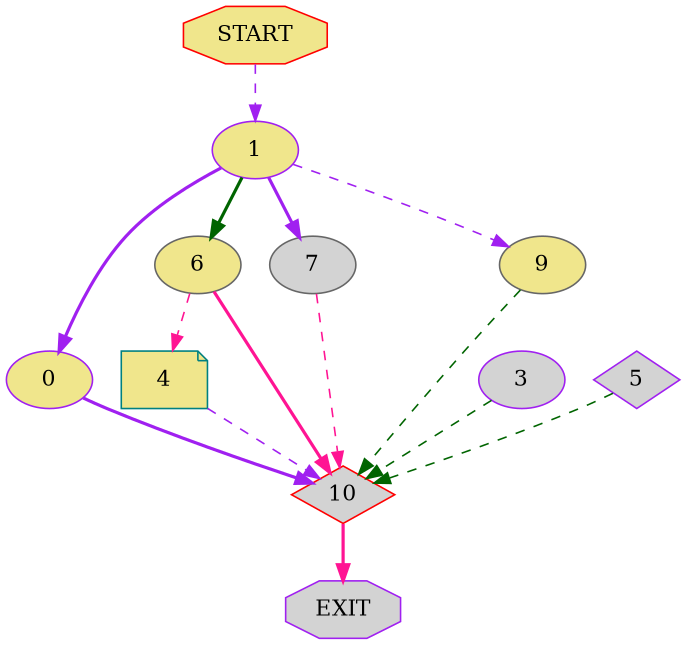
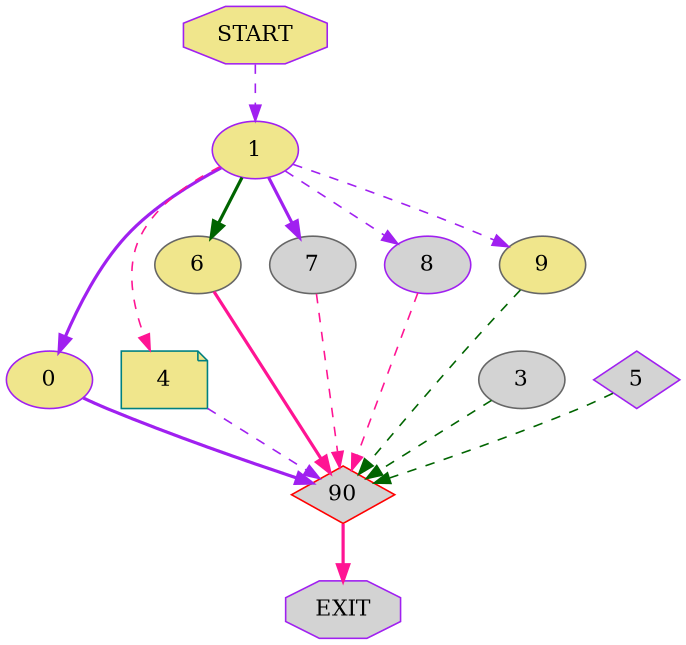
node "START": color red -> purple
node "8": added
edge "6" -> "4": now "1" -> "4"
node "3": color purple -> gray40
node "10": label "10" -> "90"
